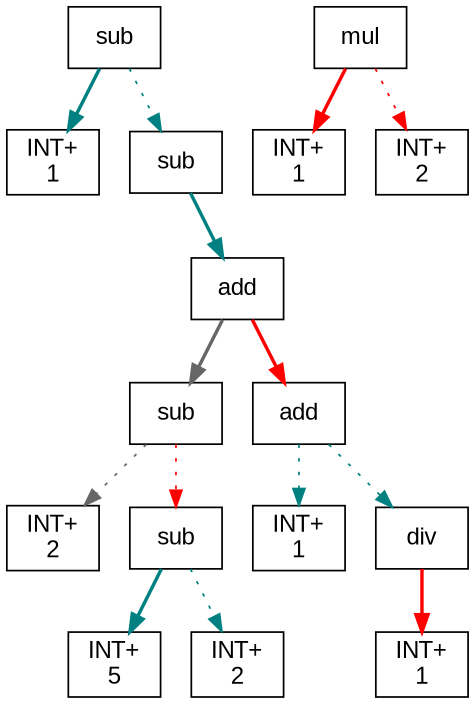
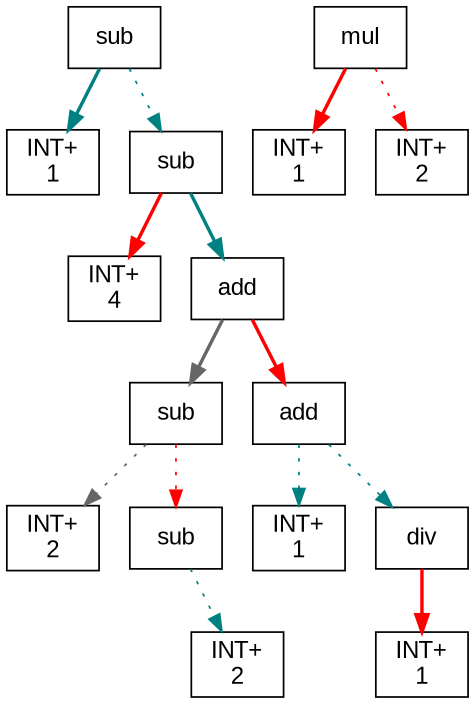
node "INT+ 4": added
node "INT+ 5": removed
